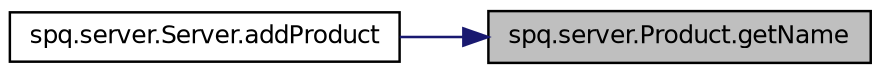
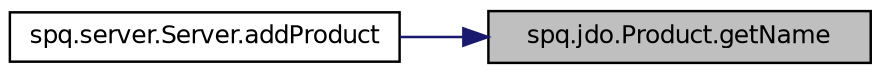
node "spq.server.Product.getName": label "spq.server.Product.getName" -> "spq.jdo.Product.getName"
